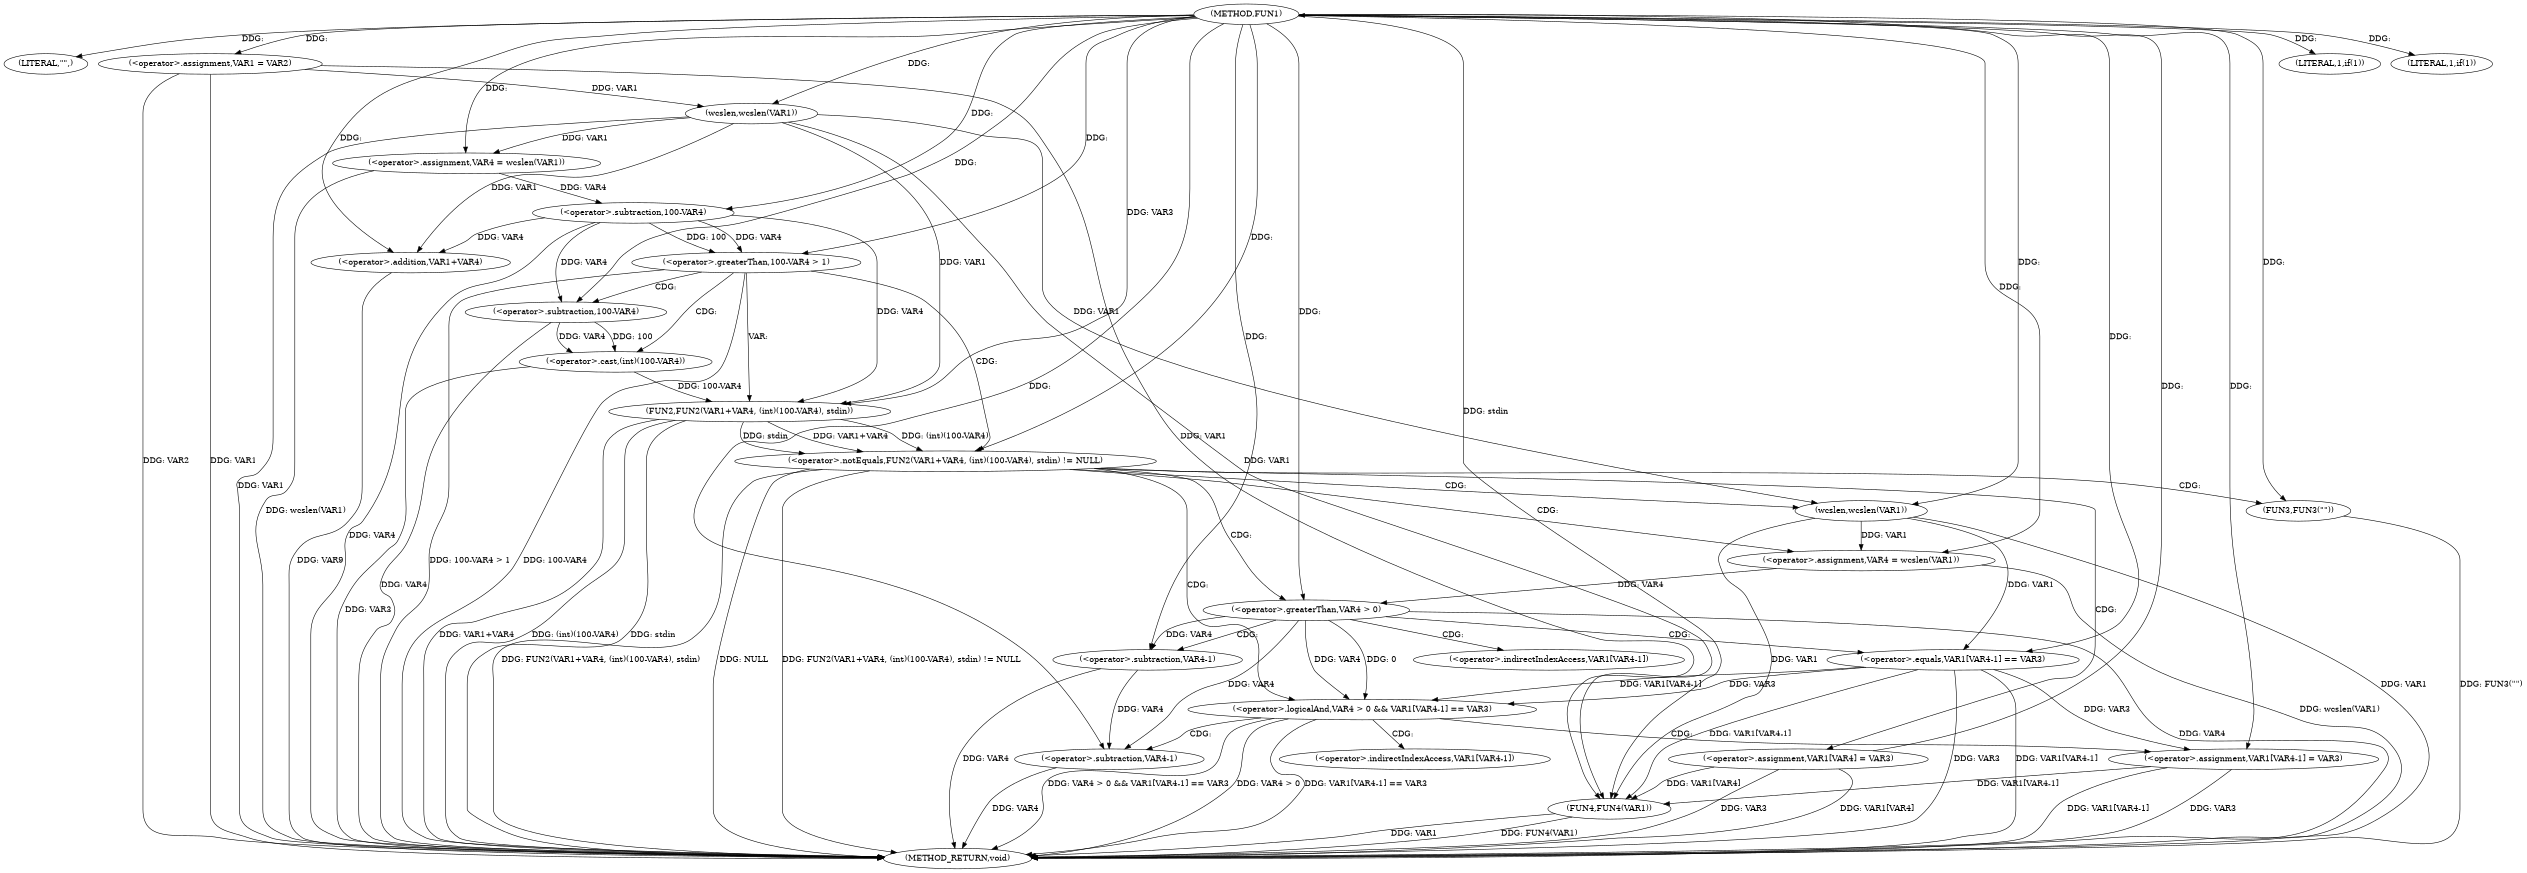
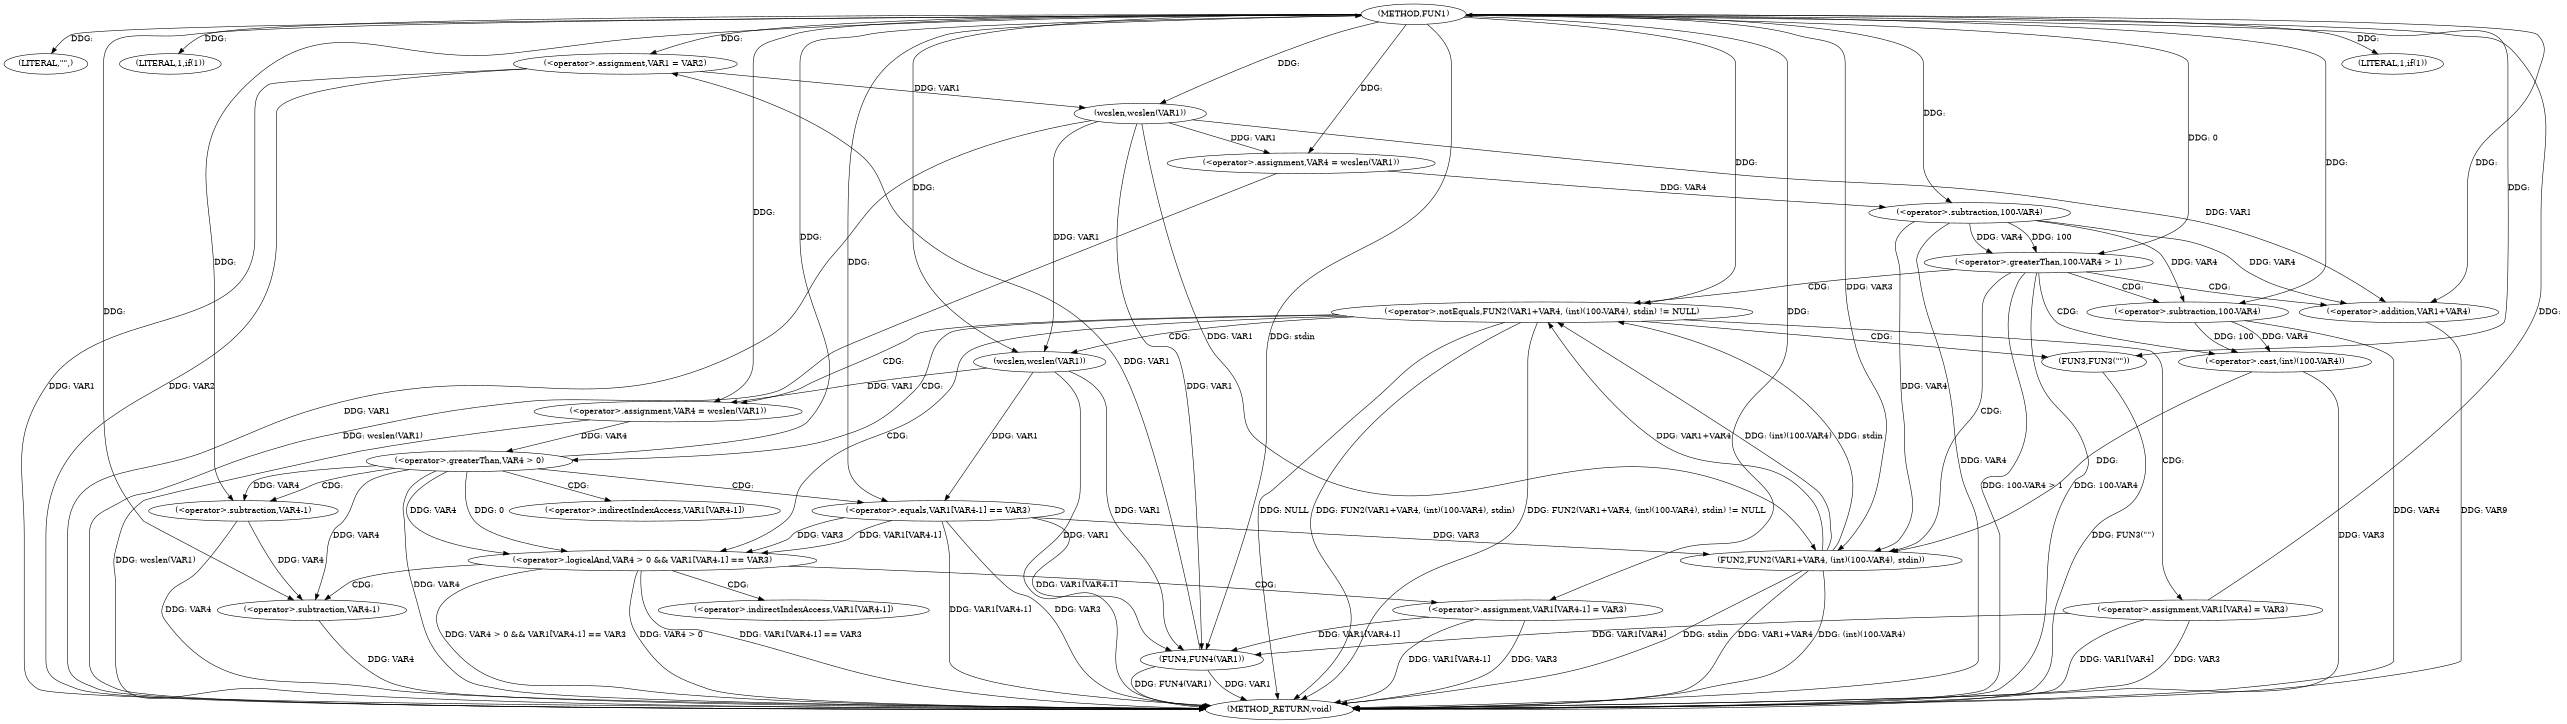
edge "(METHOD,FUN1)" -> "(<operator>.greaterThan,100-VAR4 > 1)": label "DDG: " -> "DDG: 0"
edge "(<operator>.greaterThan,100-VAR4 > 1)" -> "(<operator>.addition,VAR1+VAR4)": added, label "CDG:"
edge "(METHOD,FUN1)" -> "(<operator>.greaterThan,VAR4 > 0)": reversed
edge "(<operator>.assignment,VAR1 = VAR2)" -> "(FUN4,FUN4(VAR1))": reversed
edge "(<operator>.greaterThan,100-VAR4 > 1)" -> "(FUN2,FUN2(VAR1+VAR4, (int)(100-VAR4), stdin))": label "VAR: " -> "CDG: "
edge "(<operator>.cast,(int)(100-VAR4))" -> "(FUN2,FUN2(VAR1+VAR4, (int)(100-VAR4), stdin))": label "DDG: 100-VAR4" -> "DDG: "
edge "(<operator>.equals,VAR1[VAR4-1] == VAR3)" -> "(<operator>.assignment,VAR1[VAR4-1] = VAR3)": now "(<operator>.equals,VAR1[VAR4-1] == VAR3)" -> "(FUN2,FUN2(VAR1+VAR4, (int)(100-VAR4), stdin))"
